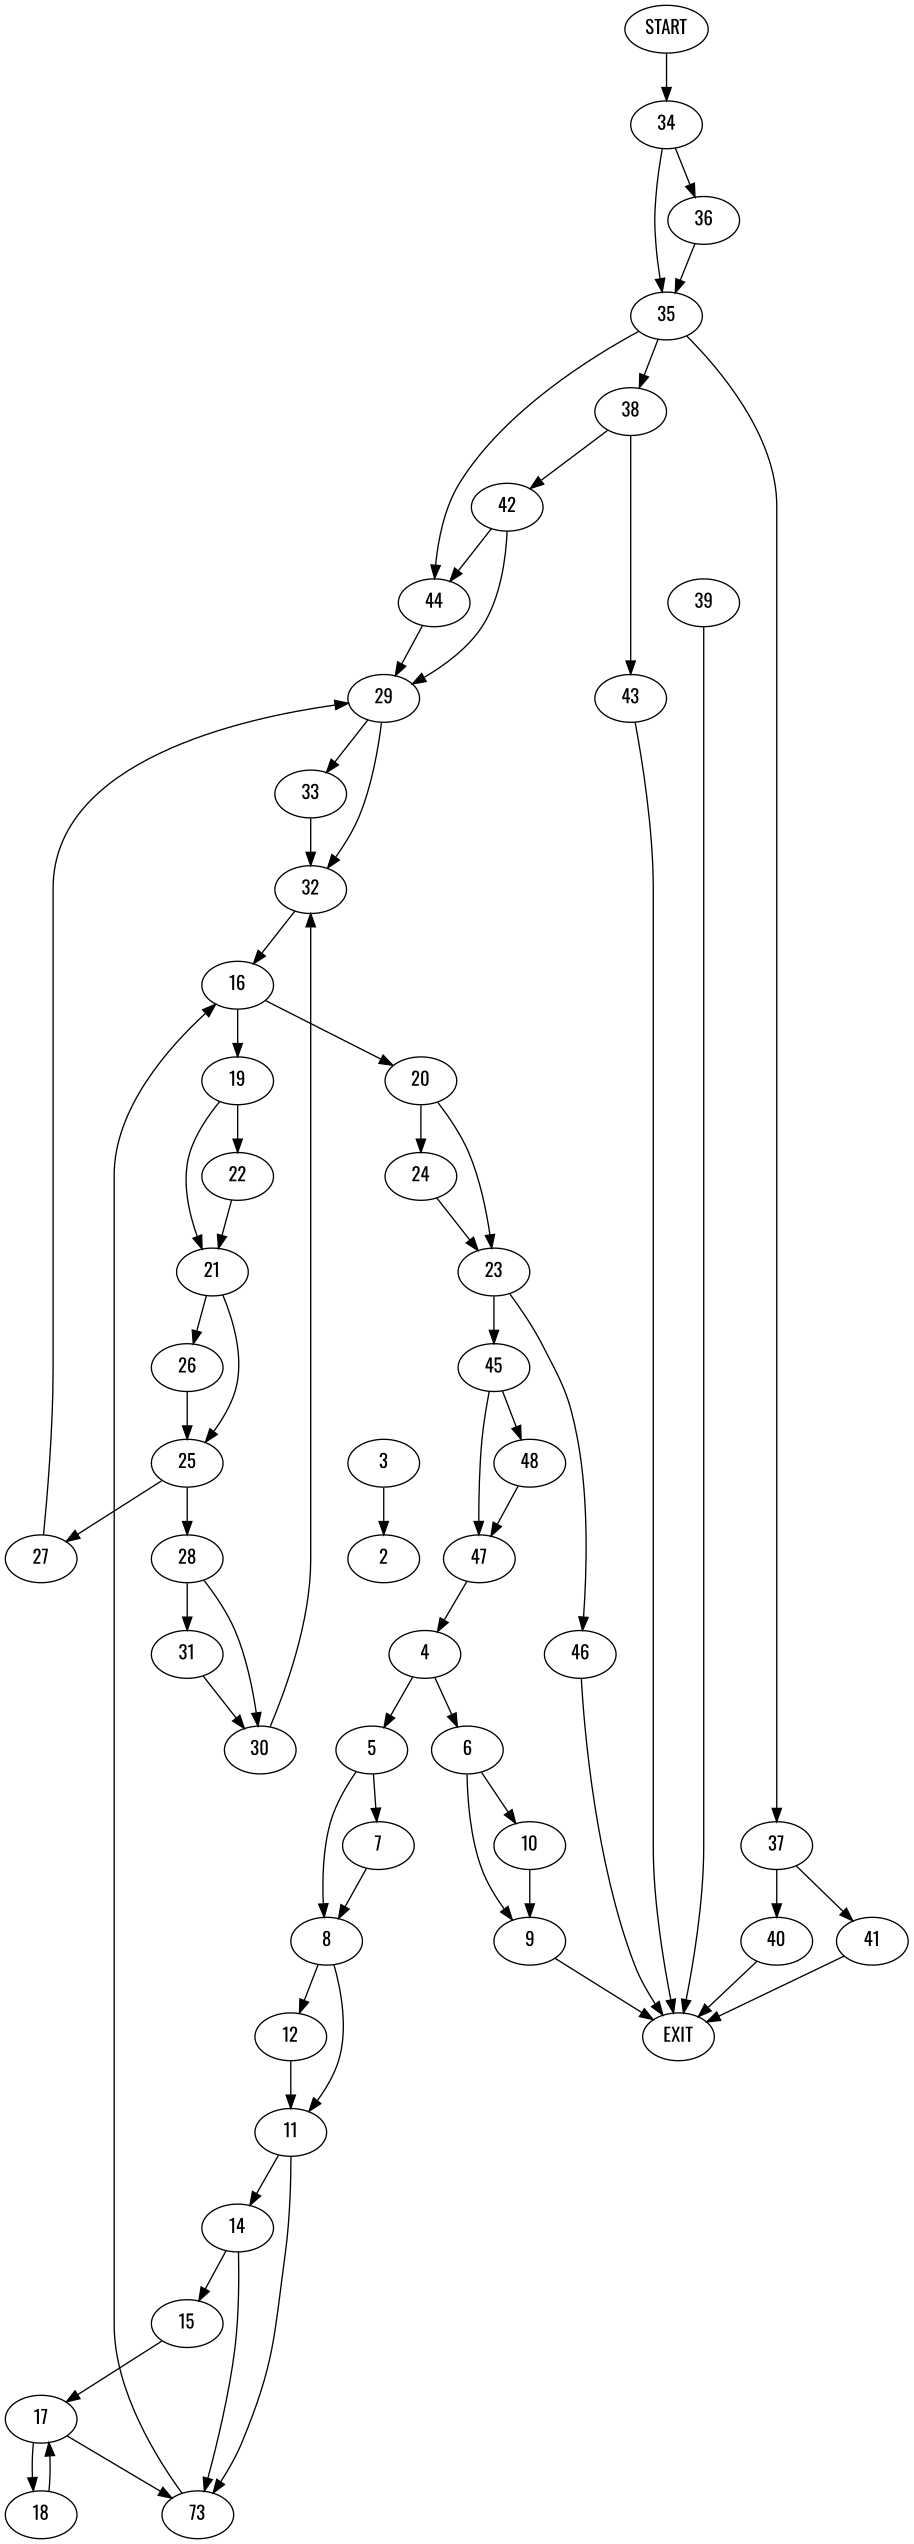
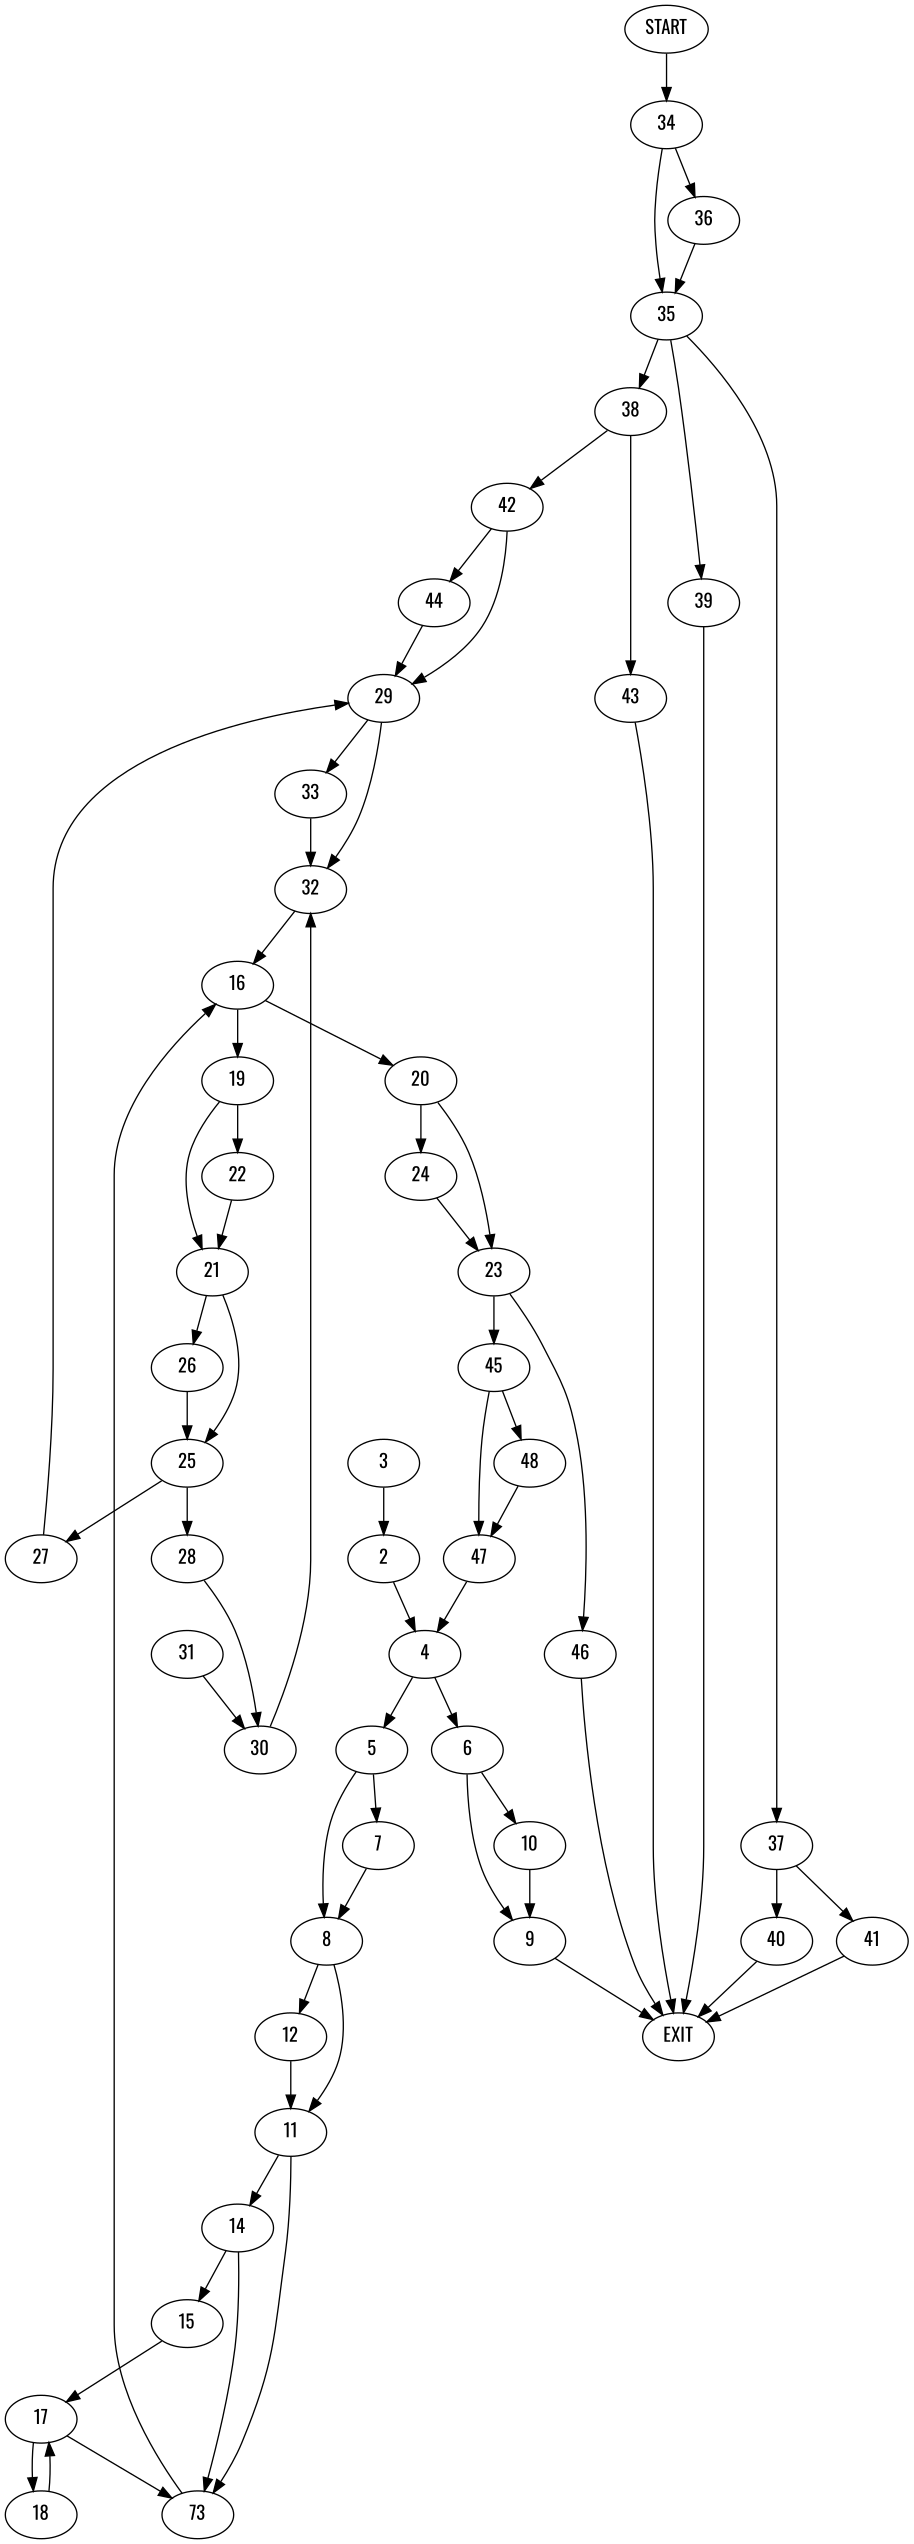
edge "35" -> "44": now "35" -> "39"
edge "28" -> "31": removed
edge "2" -> "4": added
